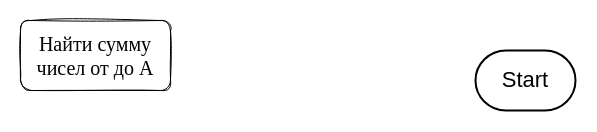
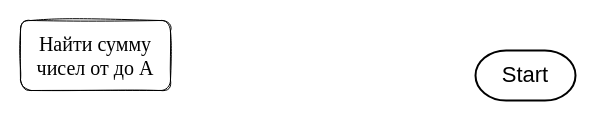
node "Start": size 100x60 -> 100x50
